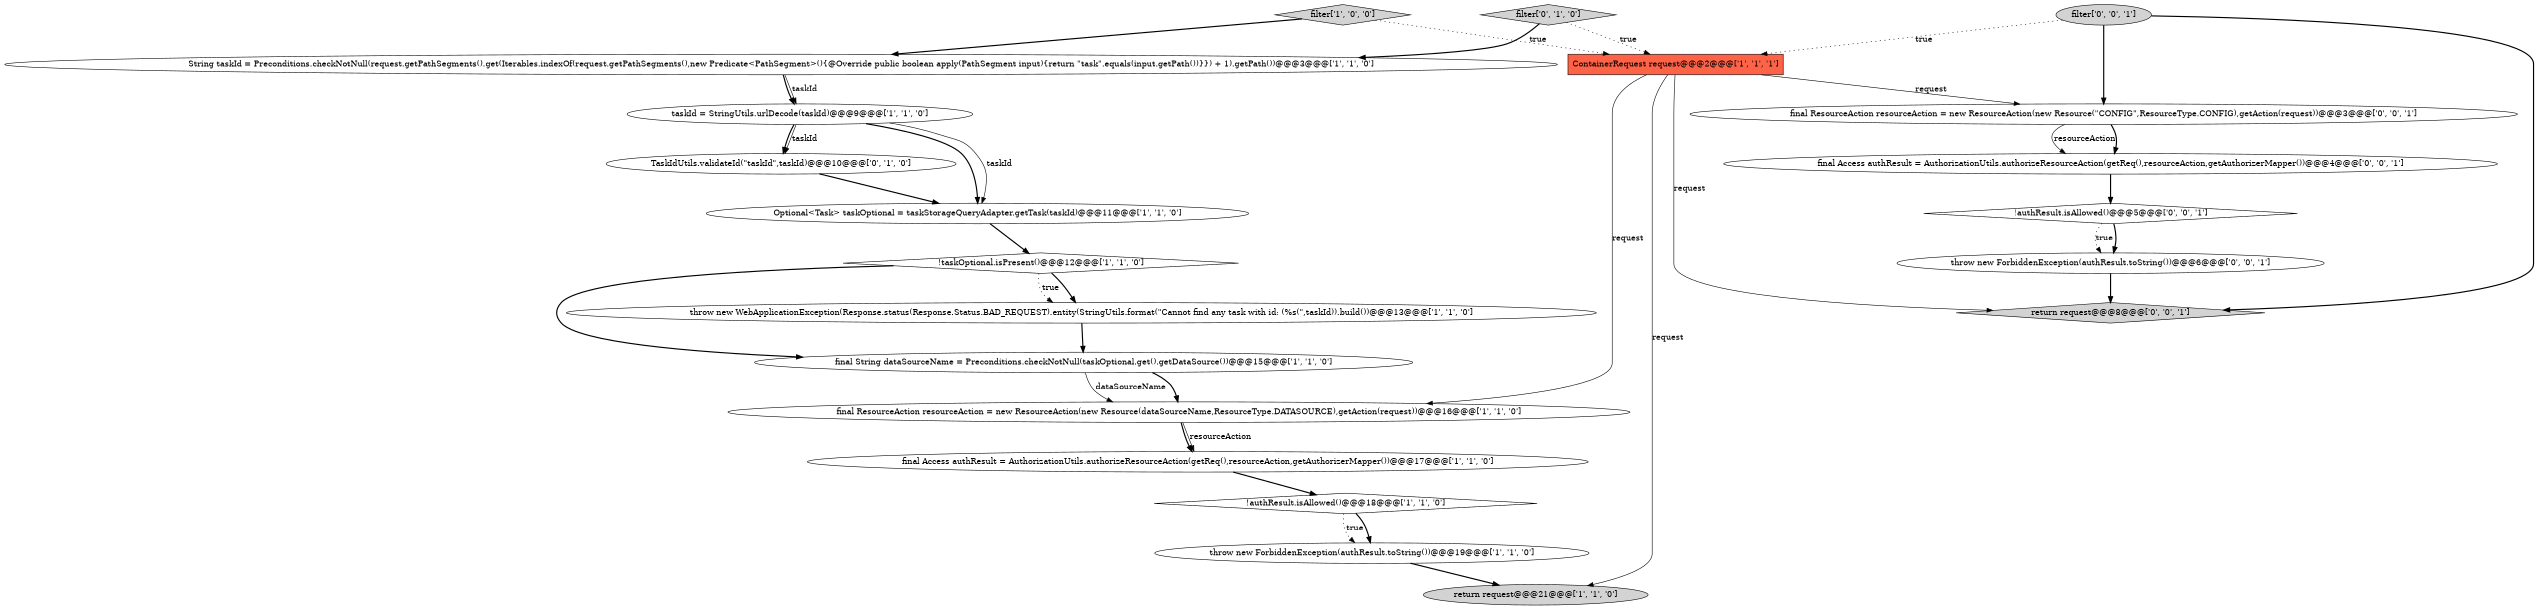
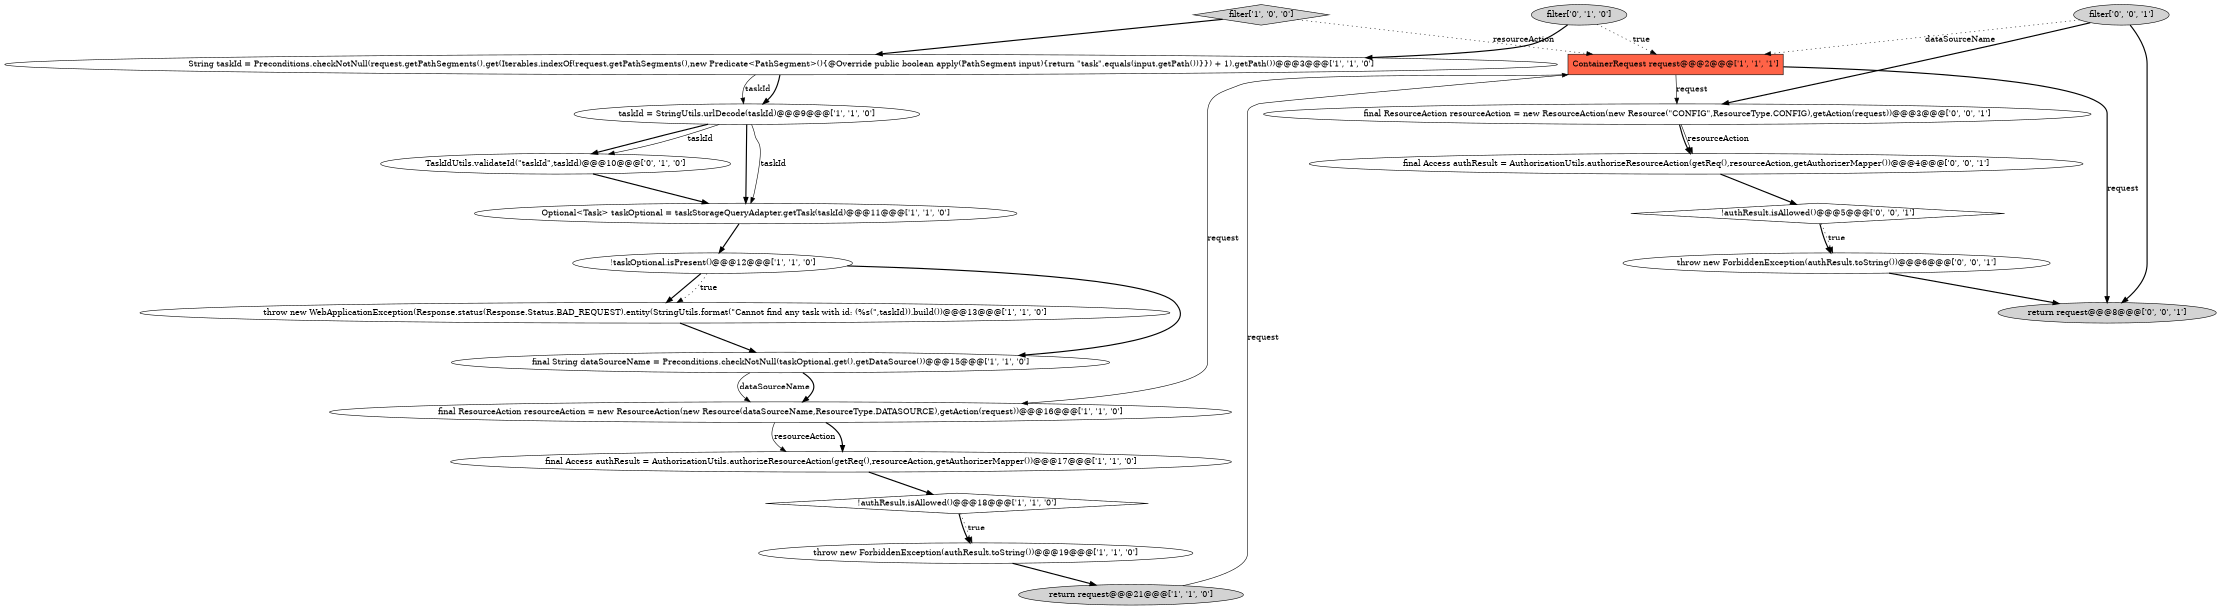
node "filter['0', '1', '0']": shape diamond -> ellipse
edge "filter['1', '0', '0']" -> "ContainerRequest request@@@2@@@['1', '1', '1']": label "true" -> "resourceAction"
edge "filter['0', '0', '1']" -> "ContainerRequest request@@@2@@@['1', '1', '1']": label "true" -> "dataSourceName"
node "!taskOptional.isPresent()@@@12@@@['1', '1', '0']": shape diamond -> ellipse
edge "ContainerRequest request@@@2@@@['1', '1', '1']" -> "return request@@@8@@@['0', '0', '1']": style solid -> bold
node "return request@@@8@@@['0', '0', '1']": shape diamond -> ellipse
edge "ContainerRequest request@@@2@@@['1', '1', '1']" -> "return request@@@21@@@['1', '1', '0']": reversed
